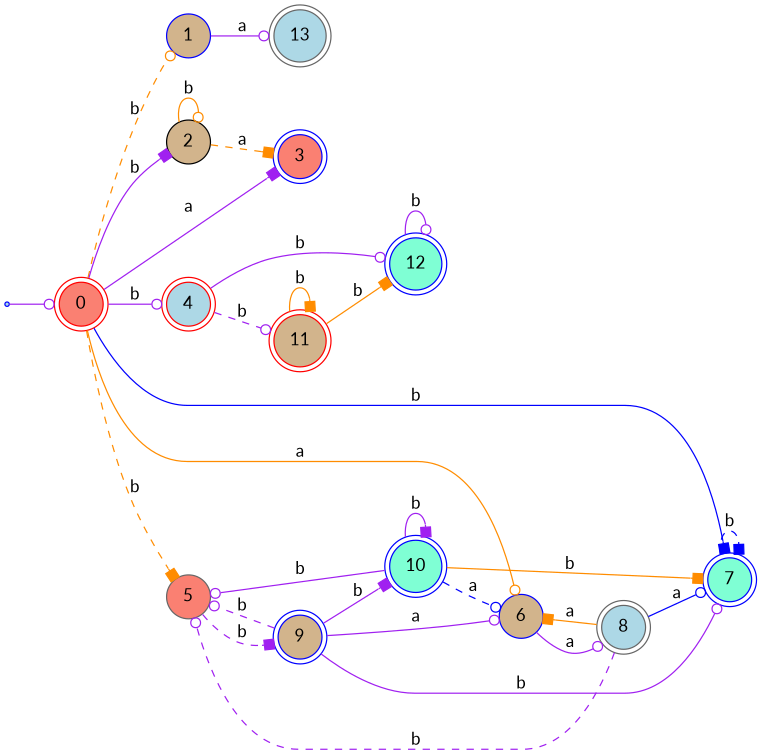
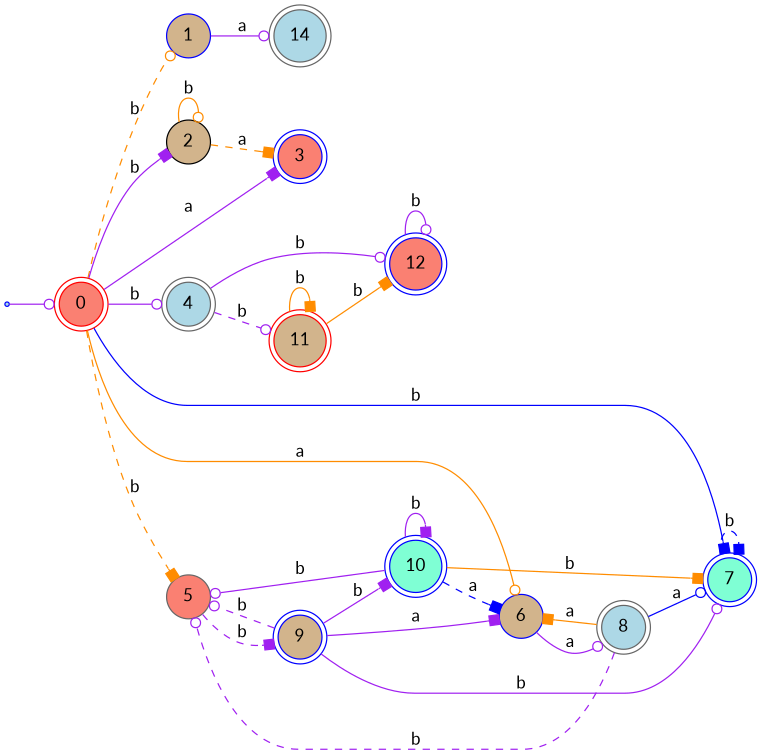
node "13": label "13" -> "14"
node "12": fillcolor aquamarine -> salmon
node "4": color red -> gray40
edge "10" -> "6": arrowhead odot -> box
edge "9" -> "6": arrowhead odot -> box
